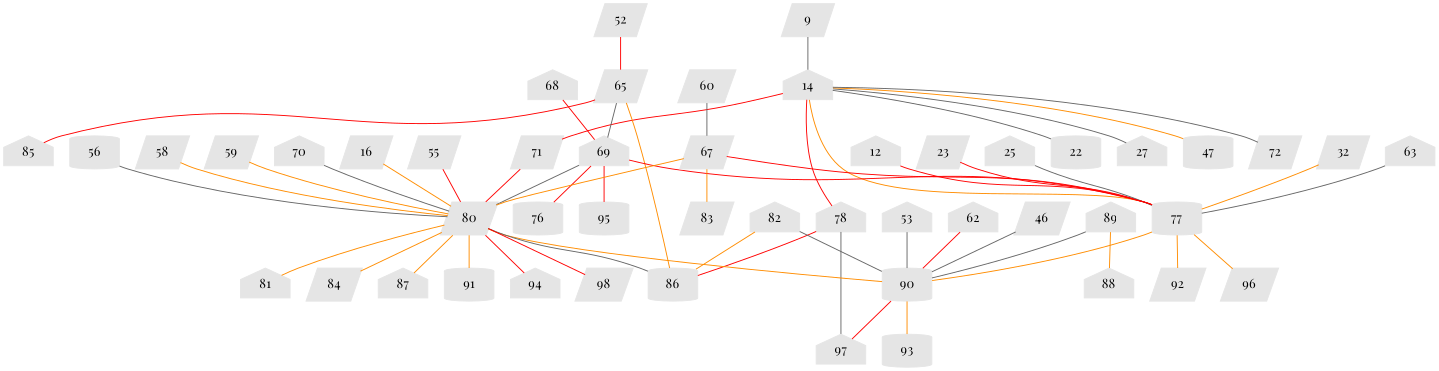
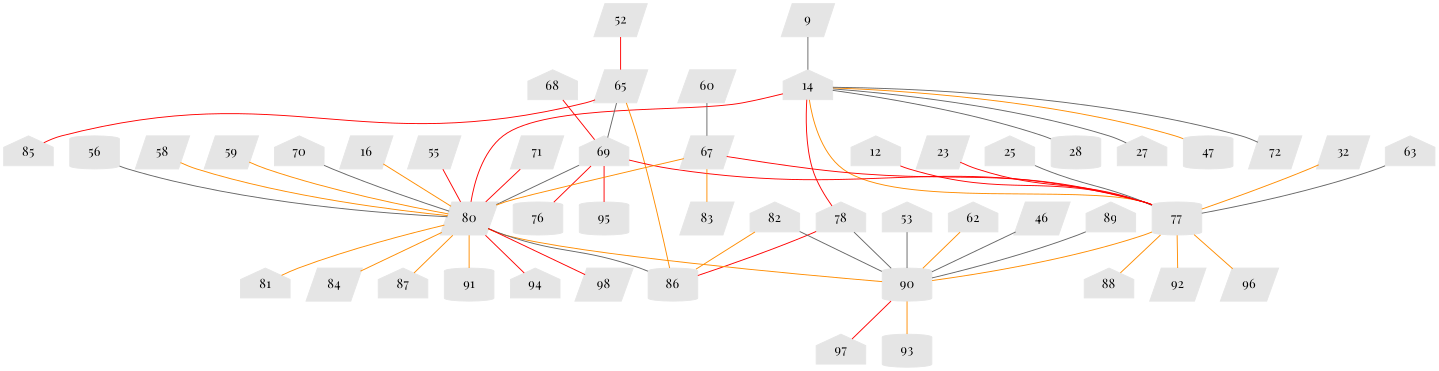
edge "14" -- "71": now "14" -- "80"
node "22": label "22" -> "28"
edge "62" -- "90": color red -> darkorange
edge "89" -- "88": now "77" -- "88"
edge "78" -- "97": now "78" -- "90"
